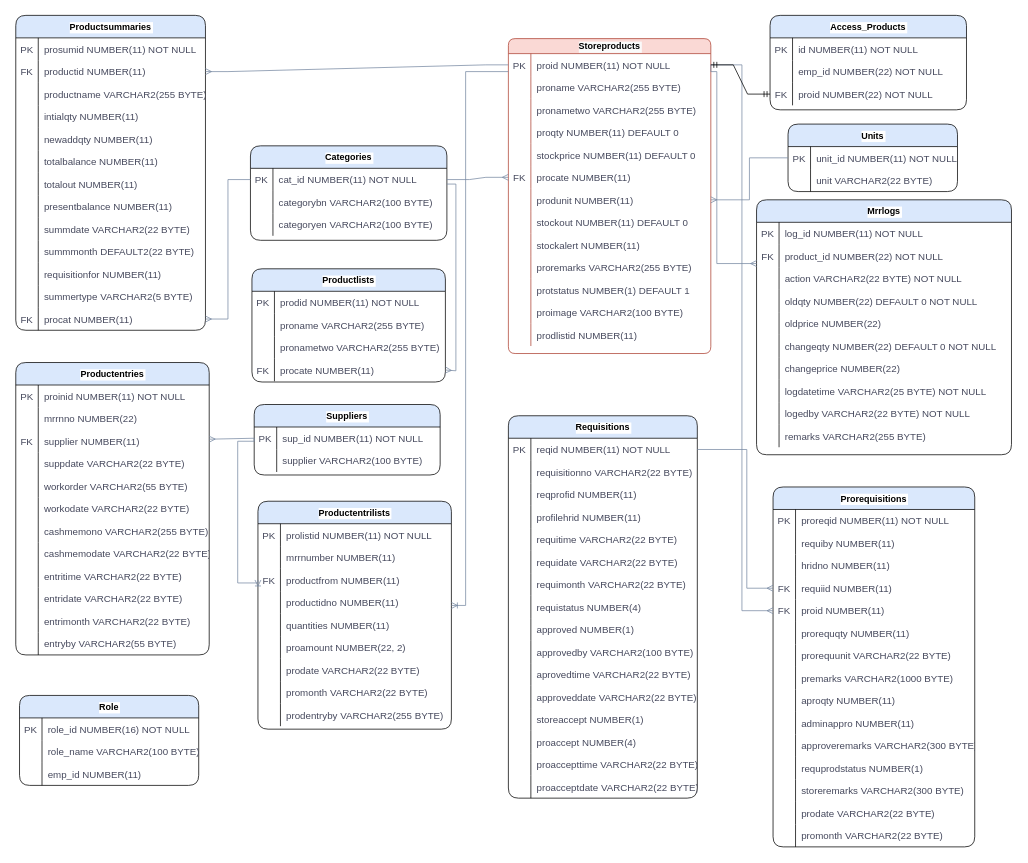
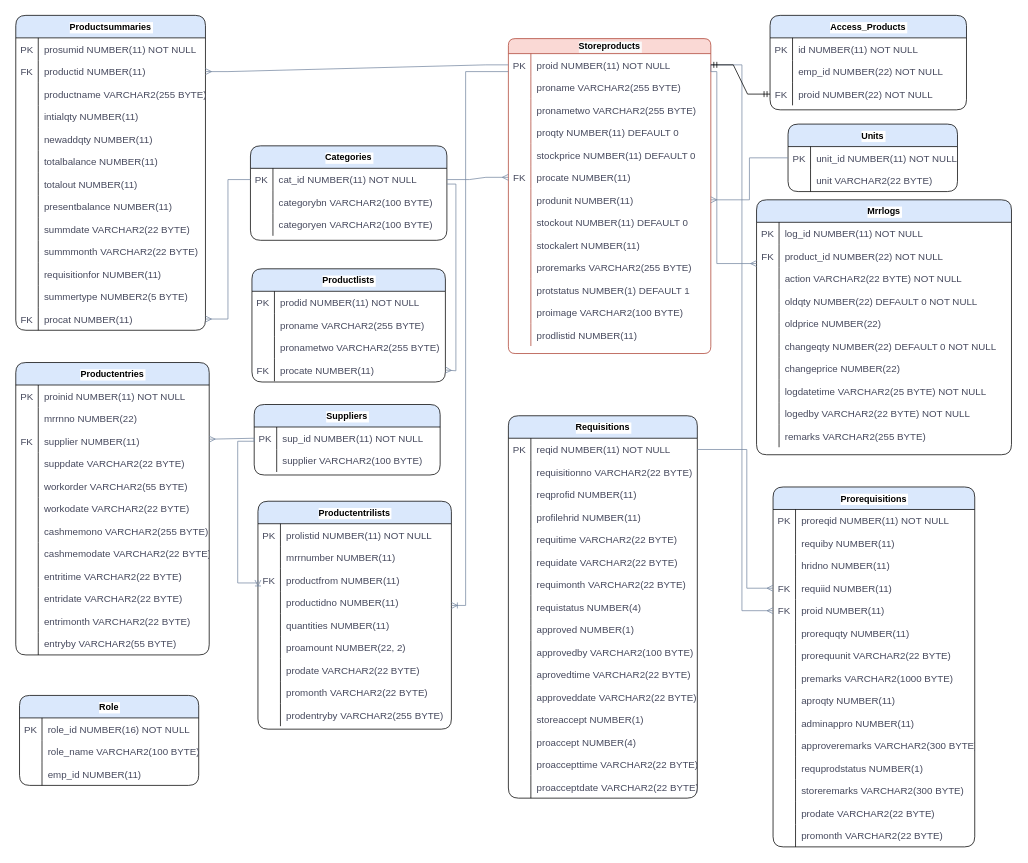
node "summmonth DEFAULT2(22 BYTE)": label "summmonth DEFAULT2(22 BYTE)" -> "summmonth VARCHAR2(22 BYTE)"
node "summertype VARCHAR2(5 BYTE)": label "summertype VARCHAR2(5 BYTE)" -> "summertype NUMBER2(5 BYTE)"
